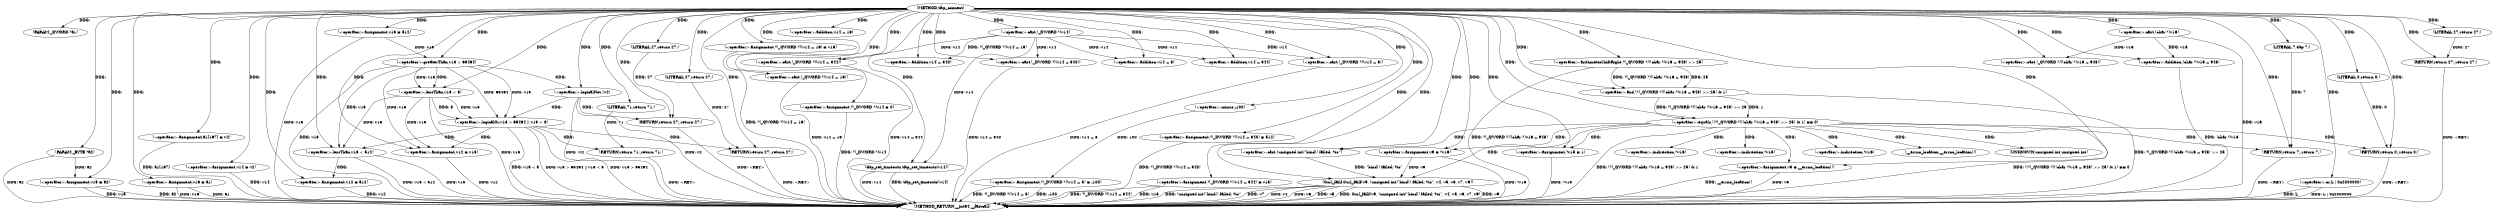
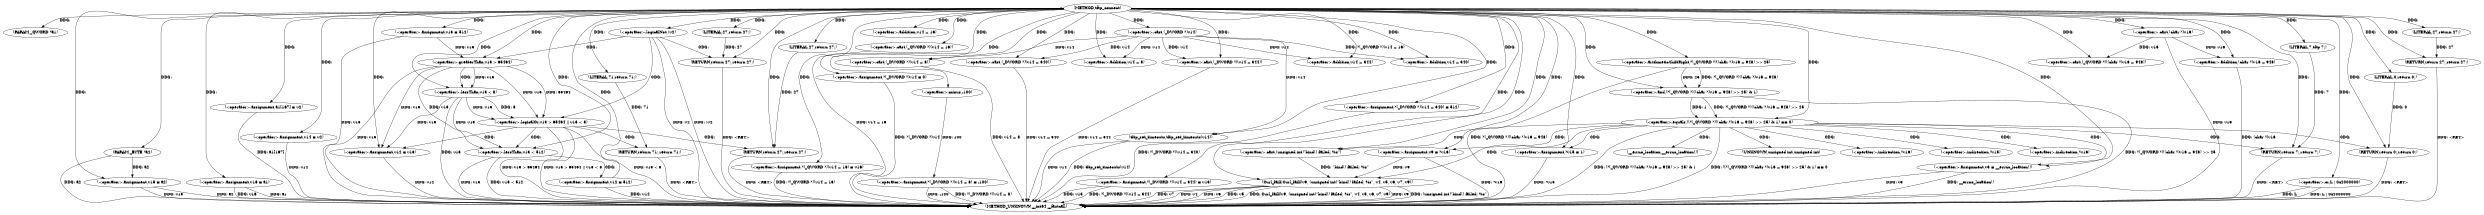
edge "(METHOD,tftp_connect)" -> "(<operator>.assignment,v12 = 512)": reversed
edge "(<operator>.greaterThan,v13 > 65464)" -> "(<operator>.logicalNot,!v2)": reversed
node "(METHOD_RETURN,__int64 __fastcall)": label "(METHOD_RETURN,__int64 __fastcall)" -> "(METHOD_UNKNOWN,__int64 __fastcall)"
